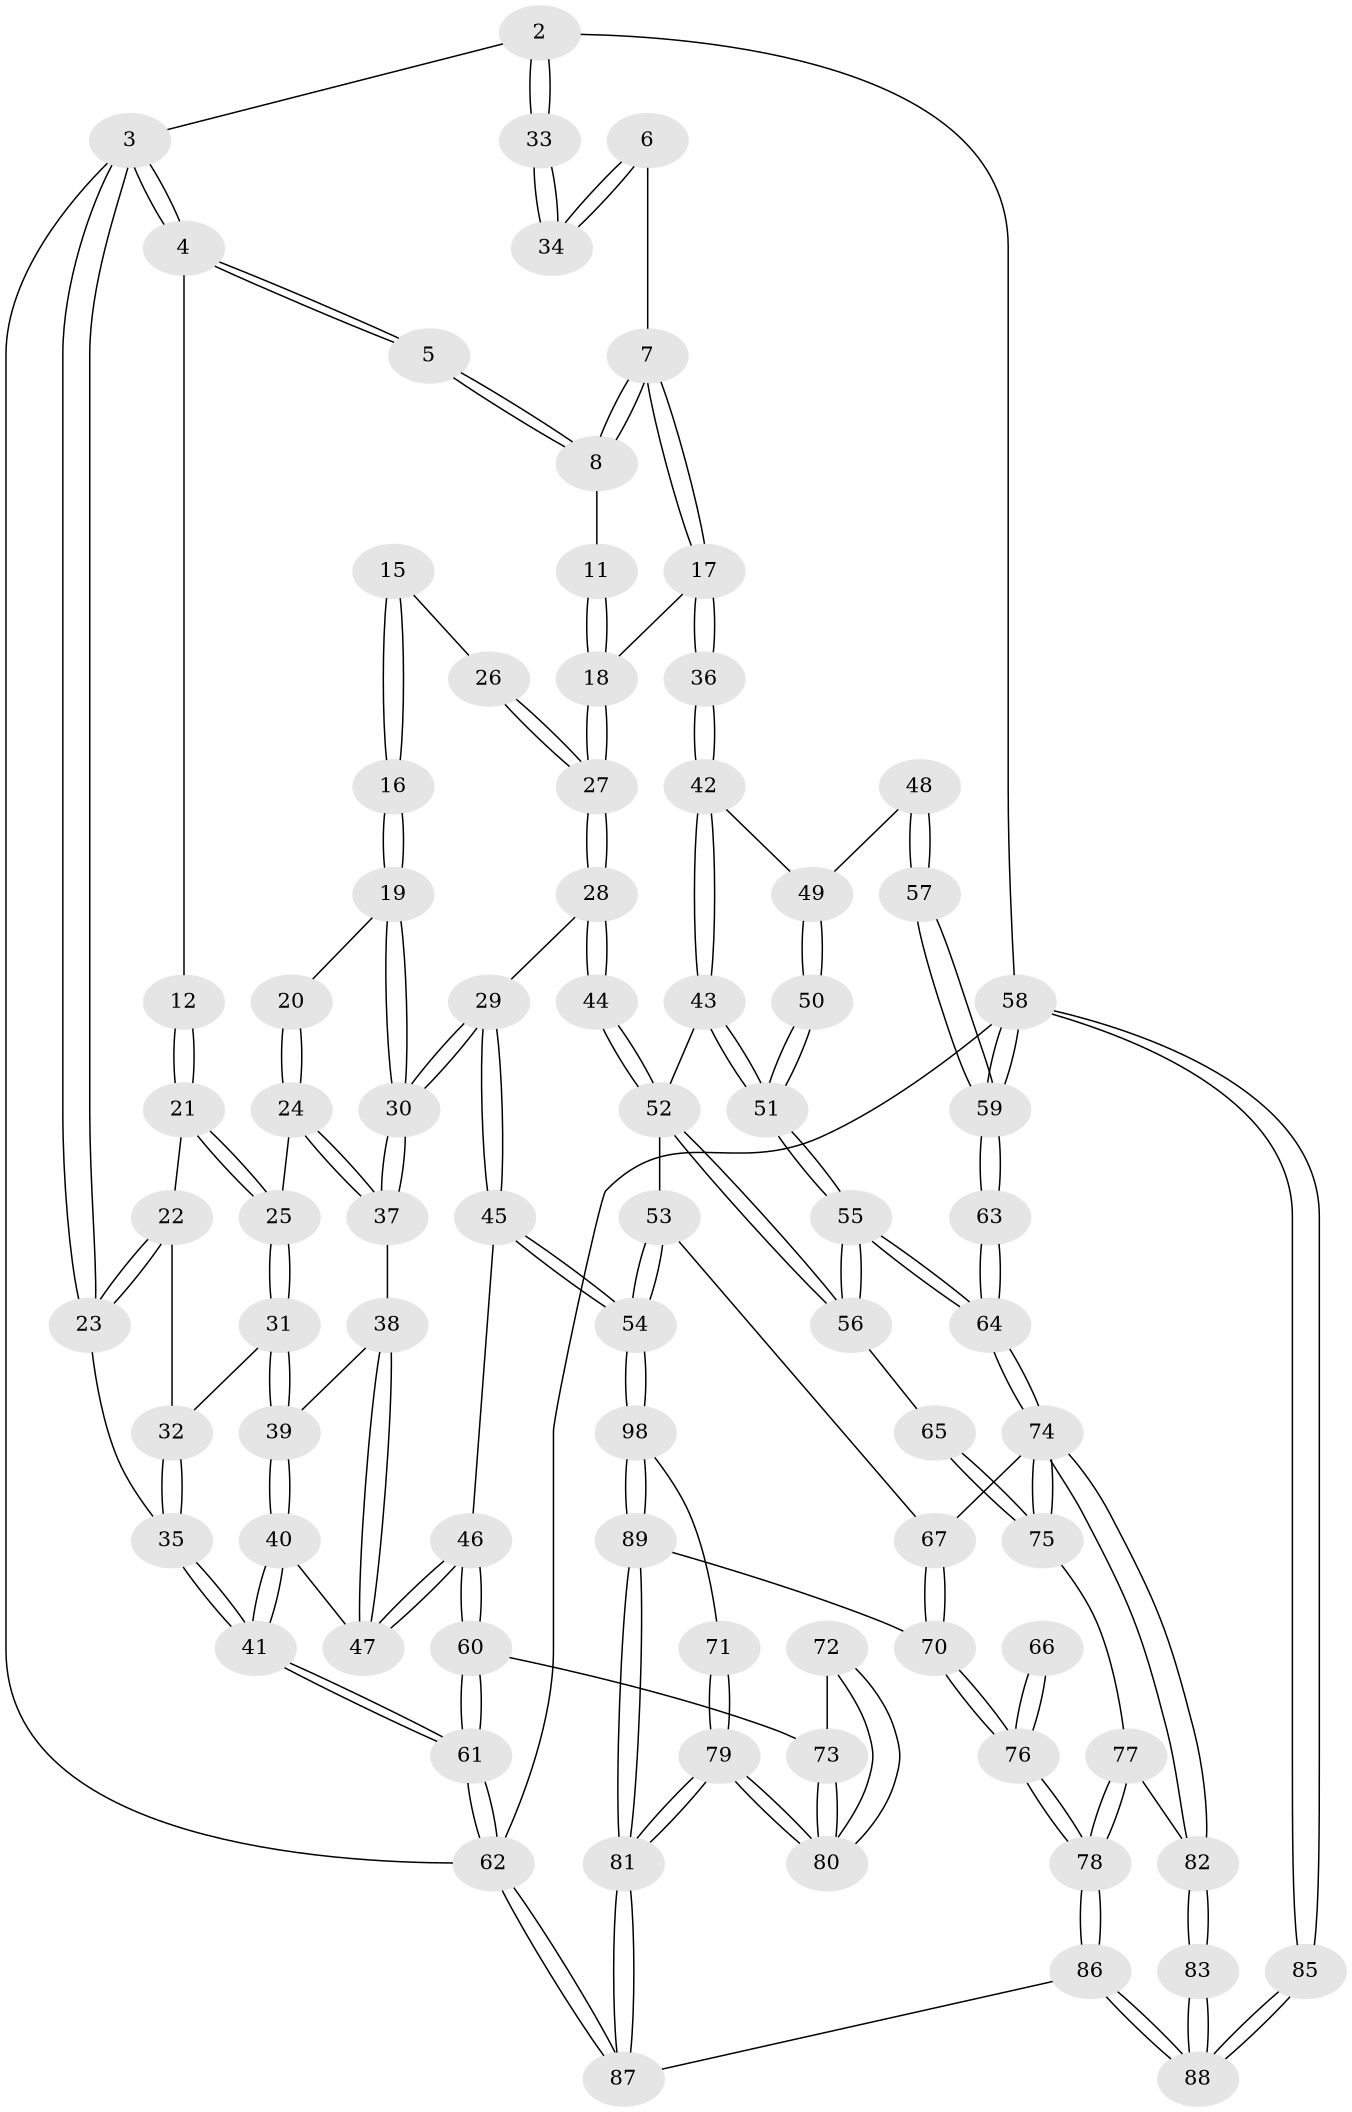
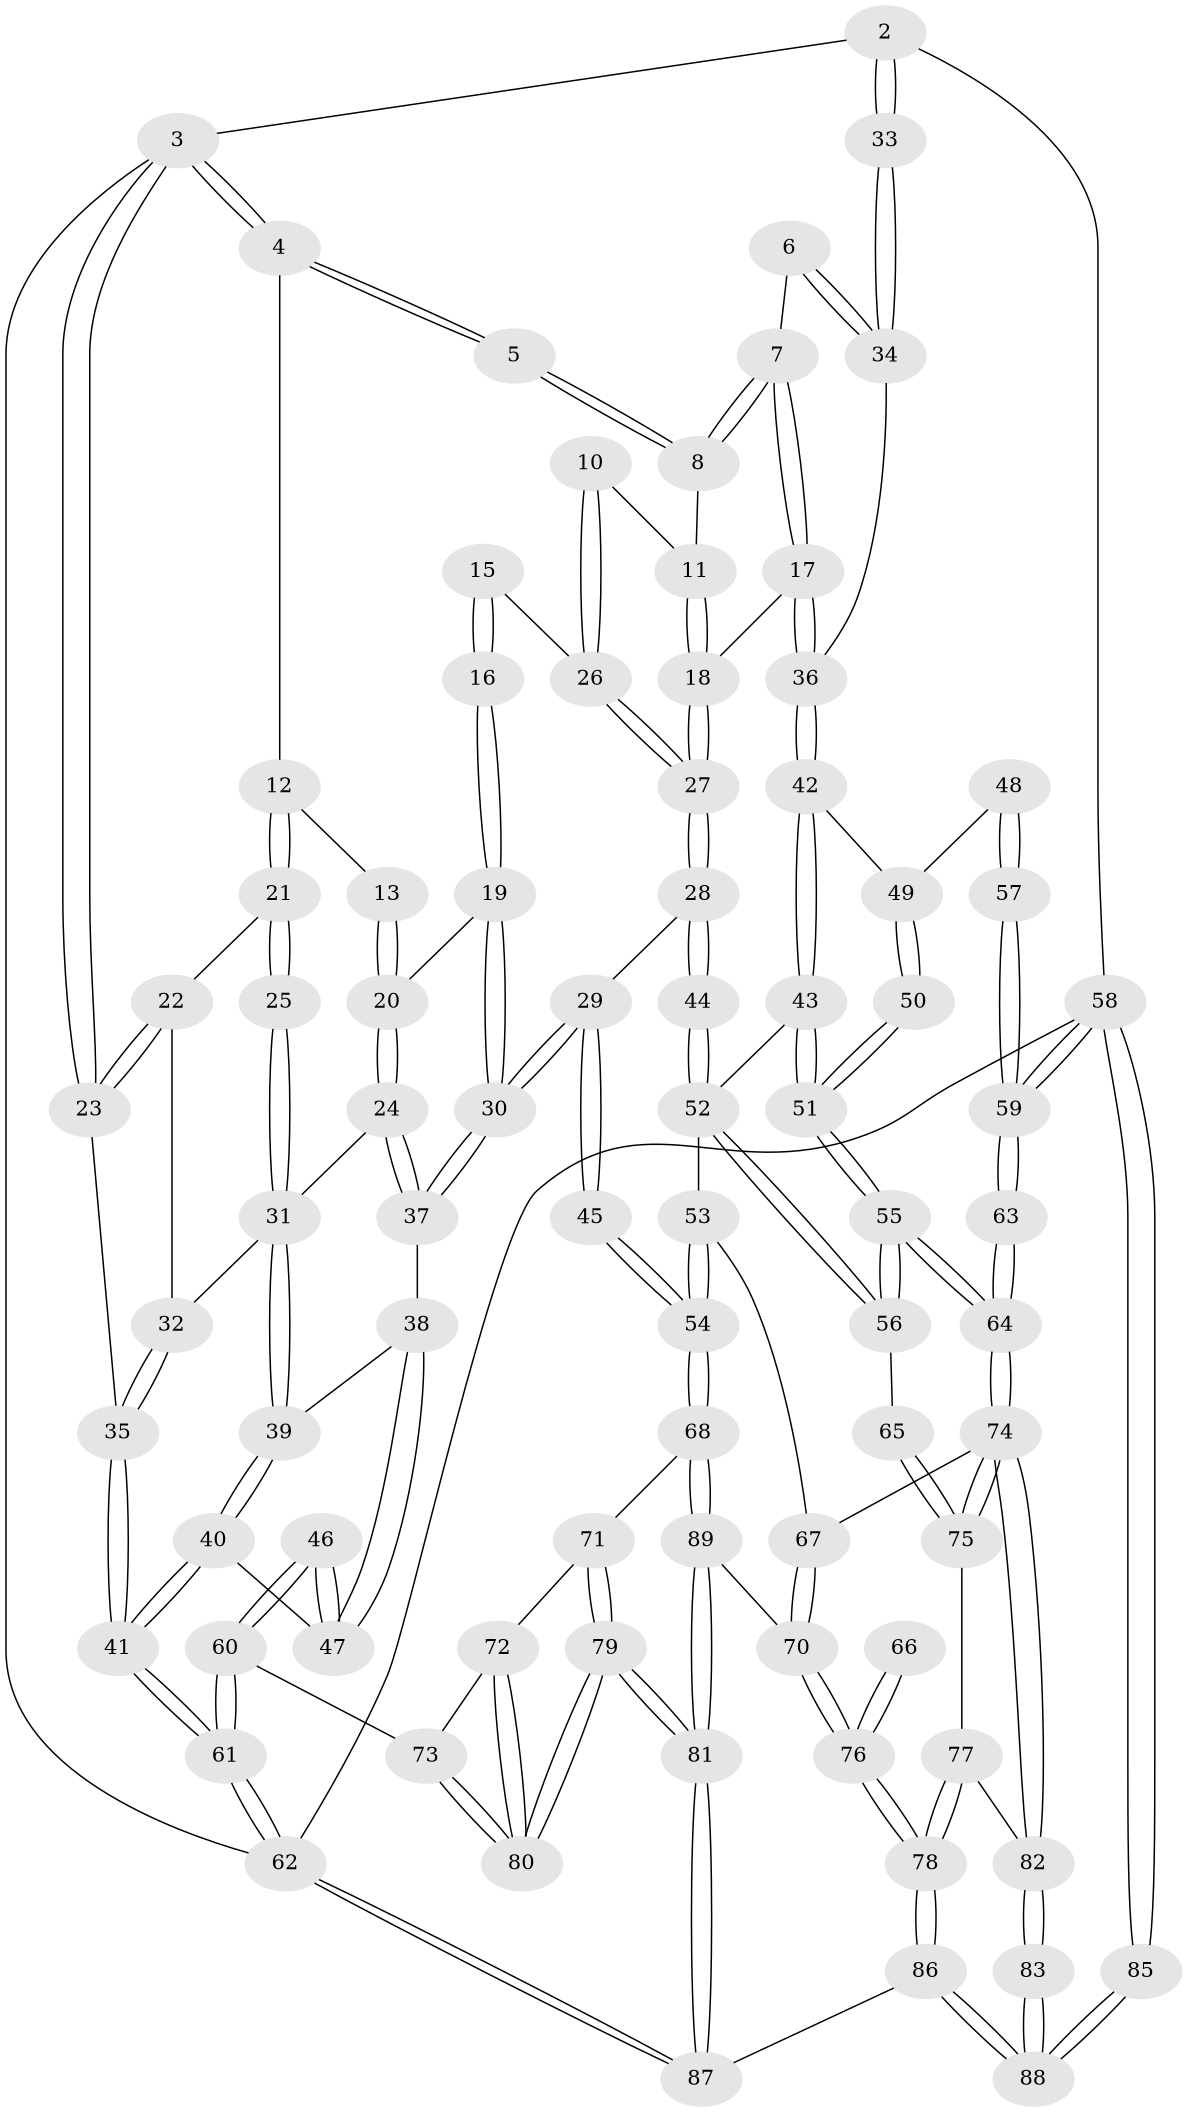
node "10": added
edge "34" -- "36": added
node "13": added
edge "24" -- "25": now "24" -- "31"
edge "45" -- "46": removed
node "98": label "98" -> "68"
edge "71" -- "72": added
